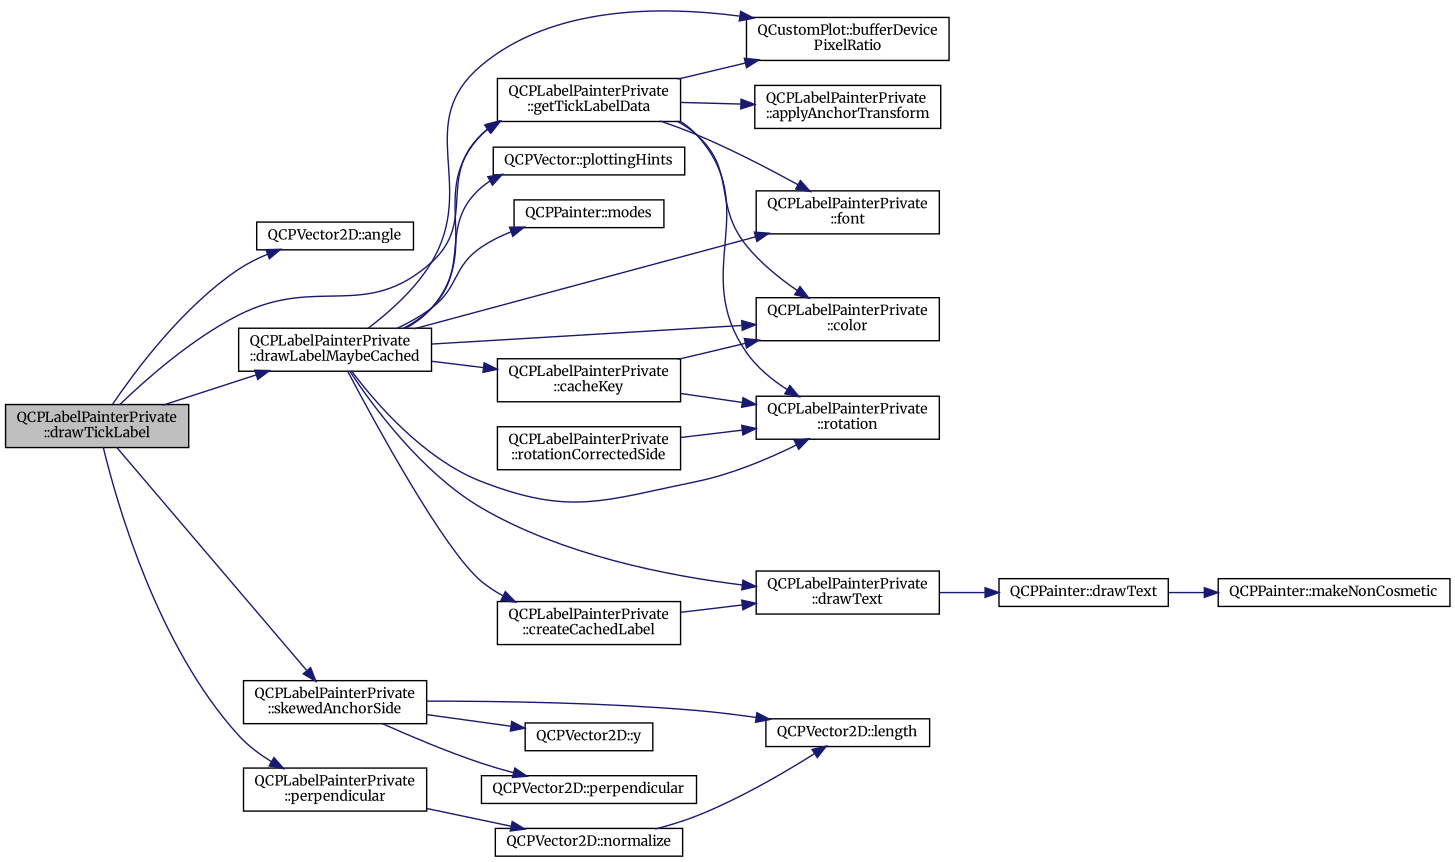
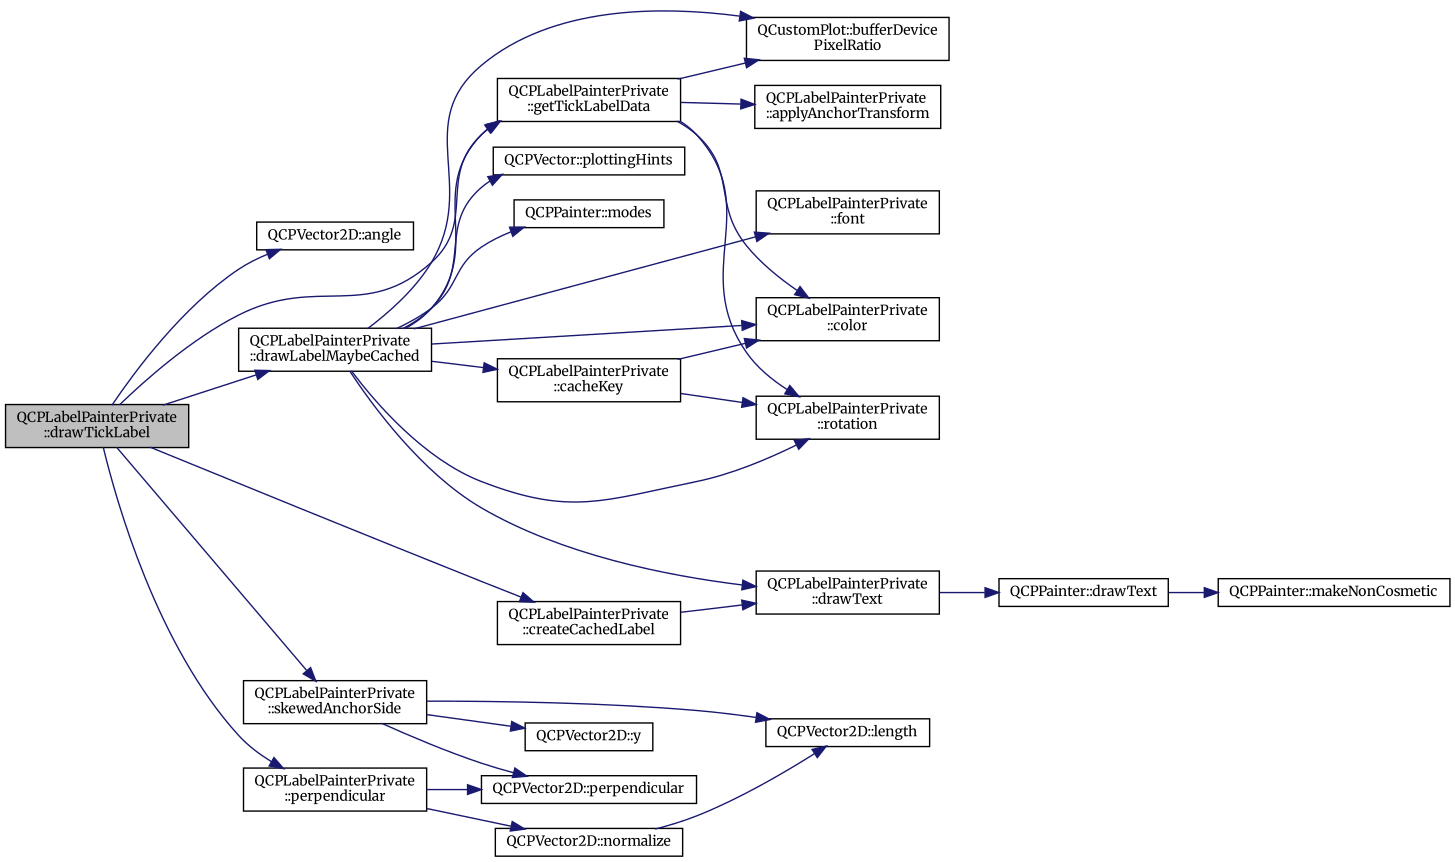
edge "QCPLabelPainterPrivate ::getTickLabelData" -> "QCPLabelPainterPrivate ::font": removed
node "QCPLabelPainterPrivate ::rotationCorrectedSide": removed
edge "QCPLabelPainterPrivate ::drawLabelMaybeCached" -> "QCPLabelPainterPrivate ::createCachedLabel": now "QCPLabelPainterPrivate ::drawTickLabel" -> "QCPLabelPainterPrivate ::createCachedLabel"
edge "QCPLabelPainterPrivate ::perpendicular" -> "QCPVector2D::perpendicular": added
